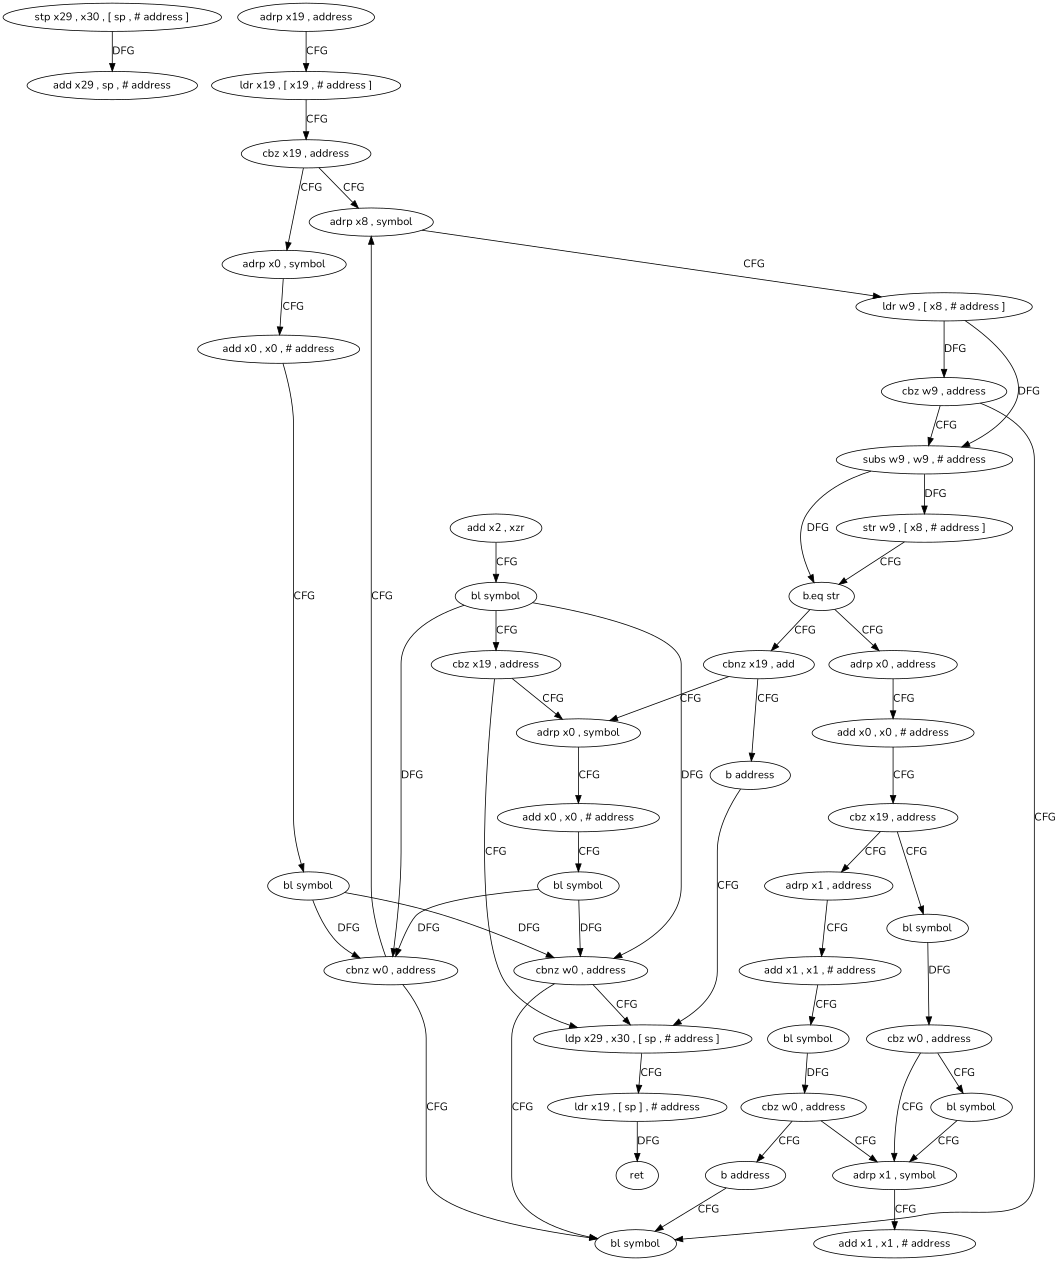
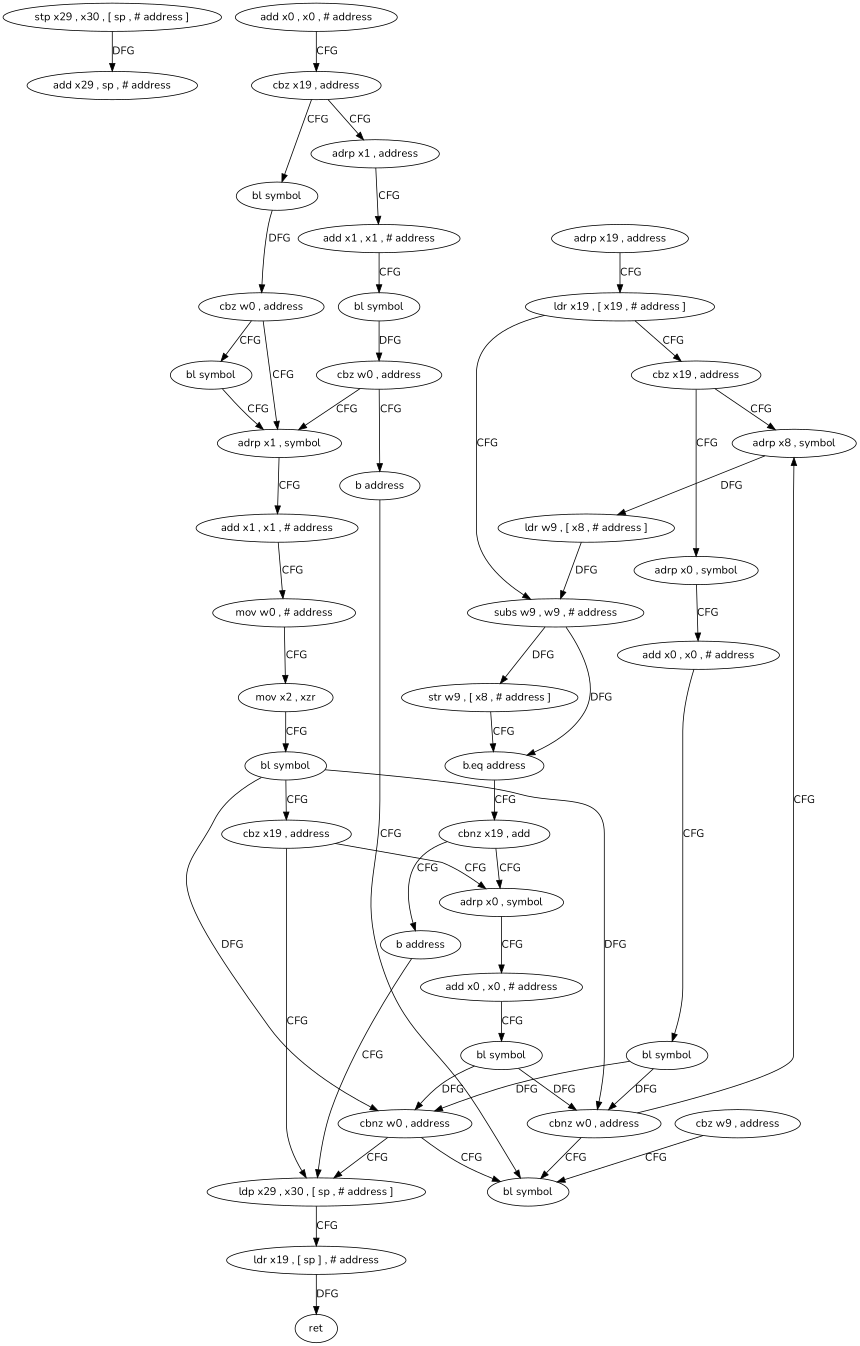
edge "adrp x8 , symbol" -> "ldr w9 , [ x8 , # address ]": label "CFG" -> "DFG"
edge "ldr w9 , [ x8 , # address ]" -> "cbz w9 , address": removed, label "DFG"
edge "cbz w9 , address" -> "subs w9 , w9 , # address": now "ldr x19 , [ x19 , # address ]" -> "subs w9 , w9 , # address"
node "add x2 , xzr": label "add x2 , xzr" -> "mov x2 , xzr"
node "b.eq str": label "b.eq str" -> "b.eq address"
node "mov w0 , # address": added
node "adrp x0 , address": removed
